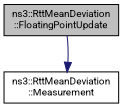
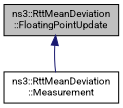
edge "ns3::RttMeanDeviation ::FloatingPointUpdate" -> "ns3::RttMeanDeviation ::Measurement": reversed
